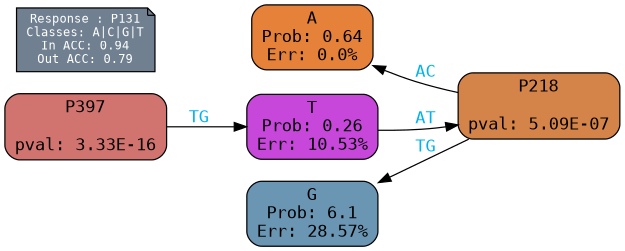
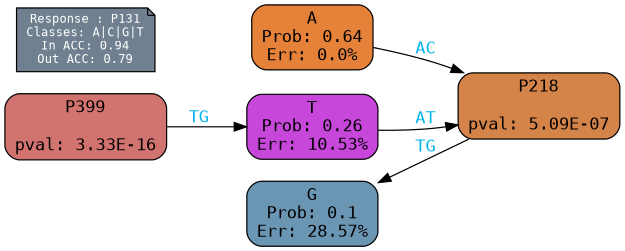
edge "P218 pval: 5.09E-07" -> "A Prob: 0.64 Err: 0.0%": reversed
node "P397 pval: 3.33E-16": label "P397 pval: 3.33E-16" -> "P399 pval: 3.33E-16"
node "G Prob: 6.1 Err: 28.57%": label "G Prob: 6.1 Err: 28.57%" -> "G Prob: 0.1 Err: 28.57%"
